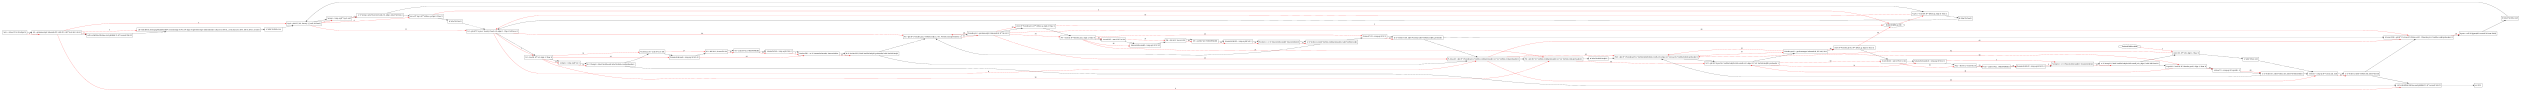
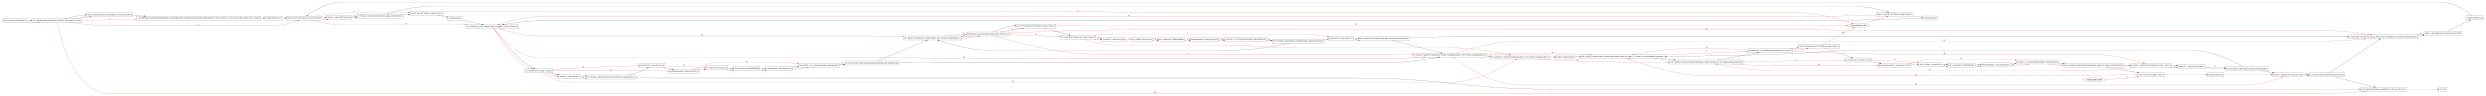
node "%memchr.bounds9 = icmp ugt i8 %7, 63": removed
